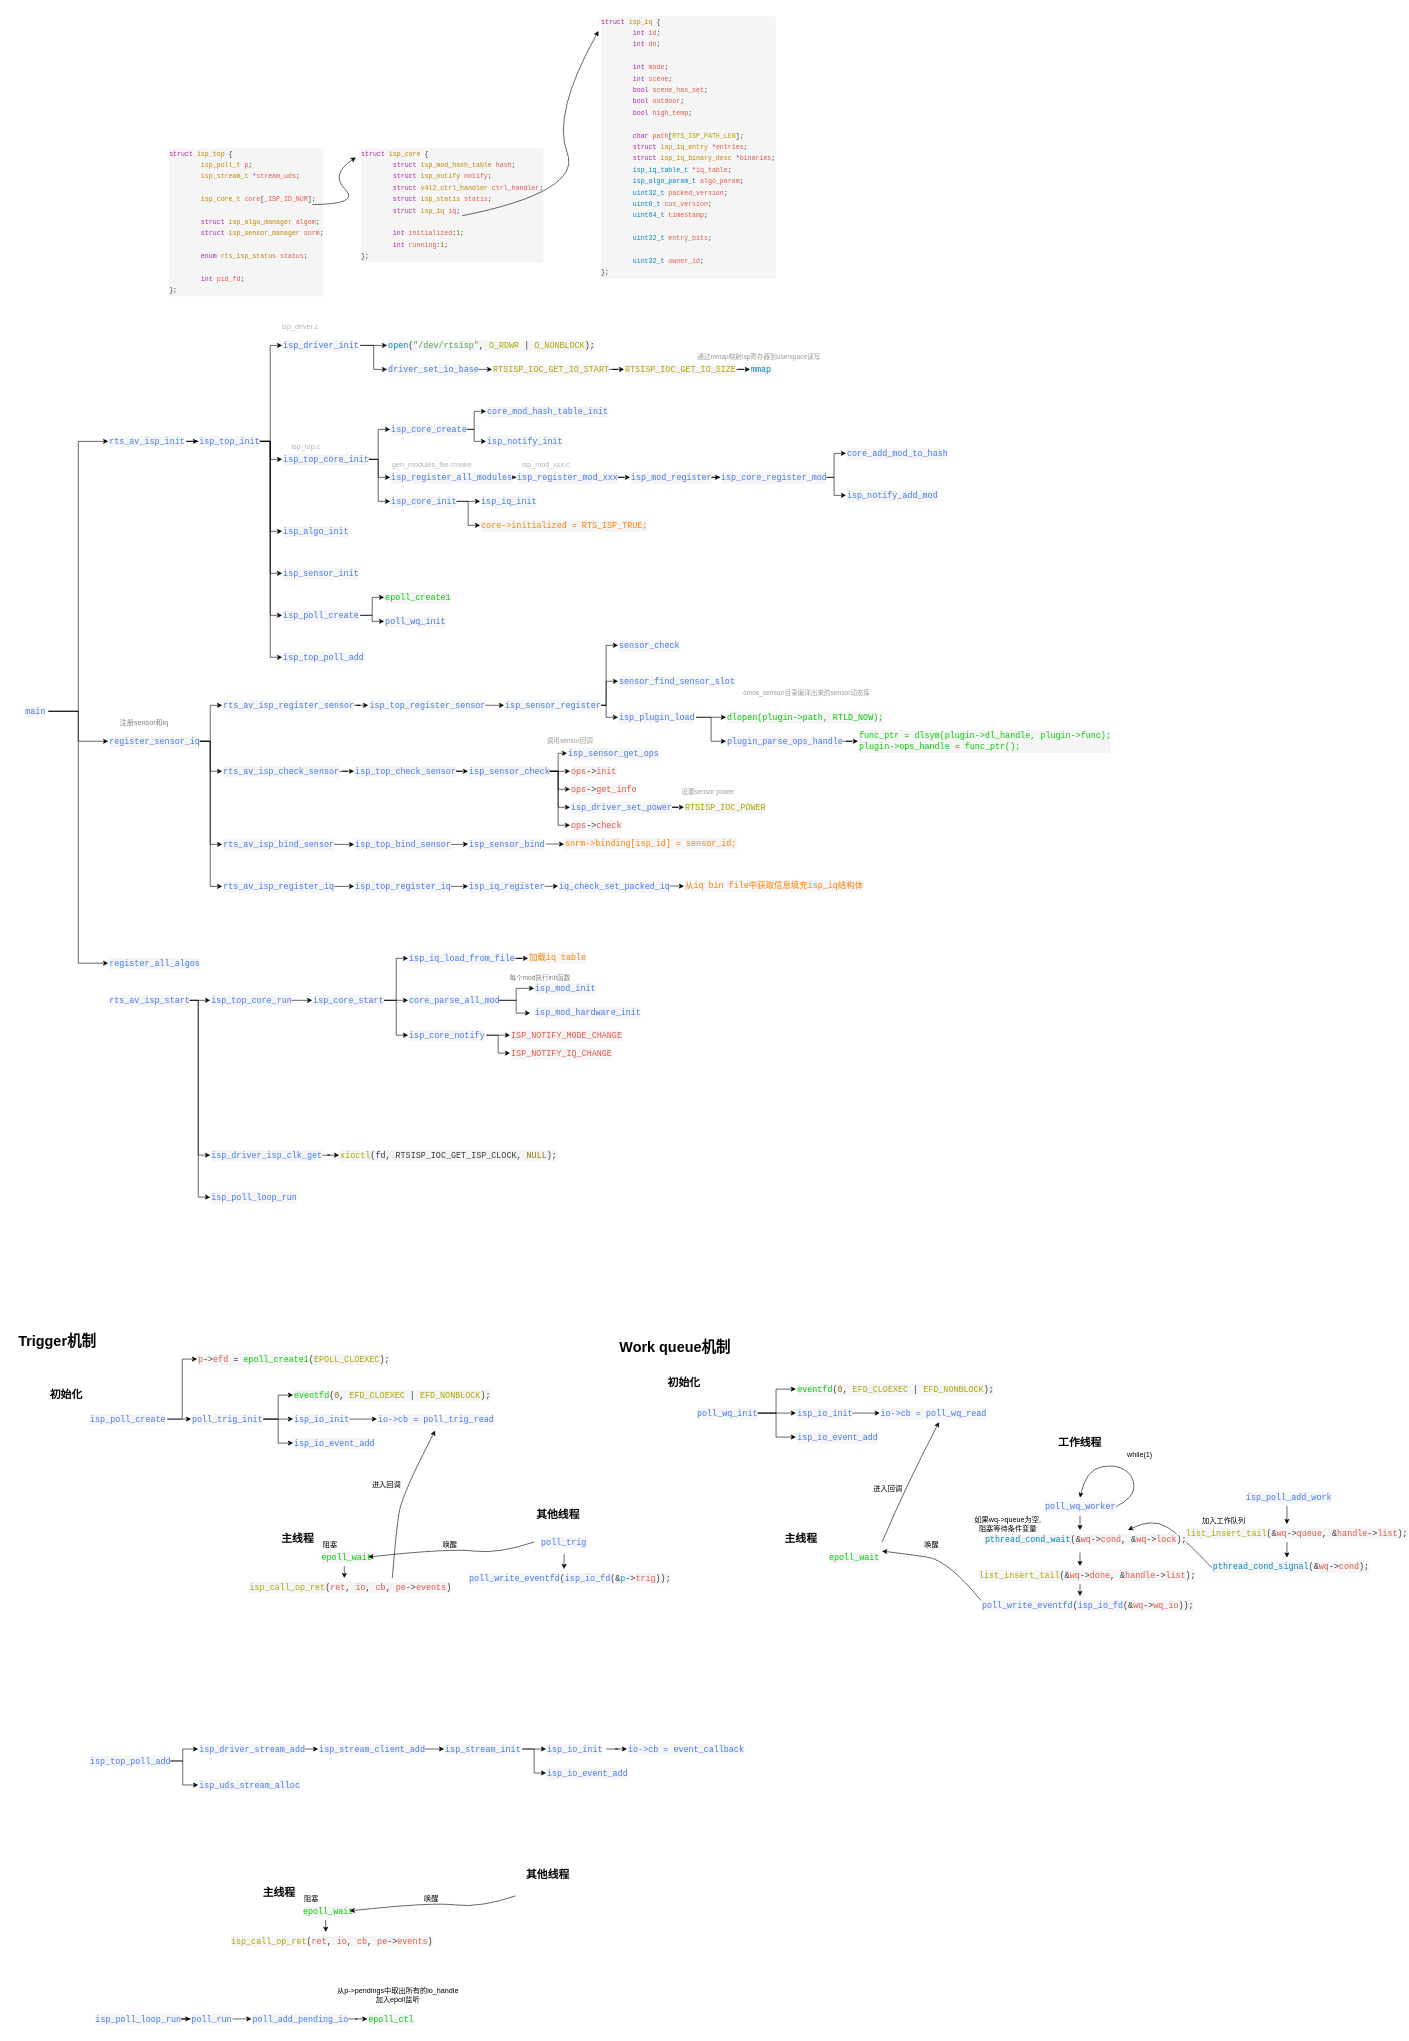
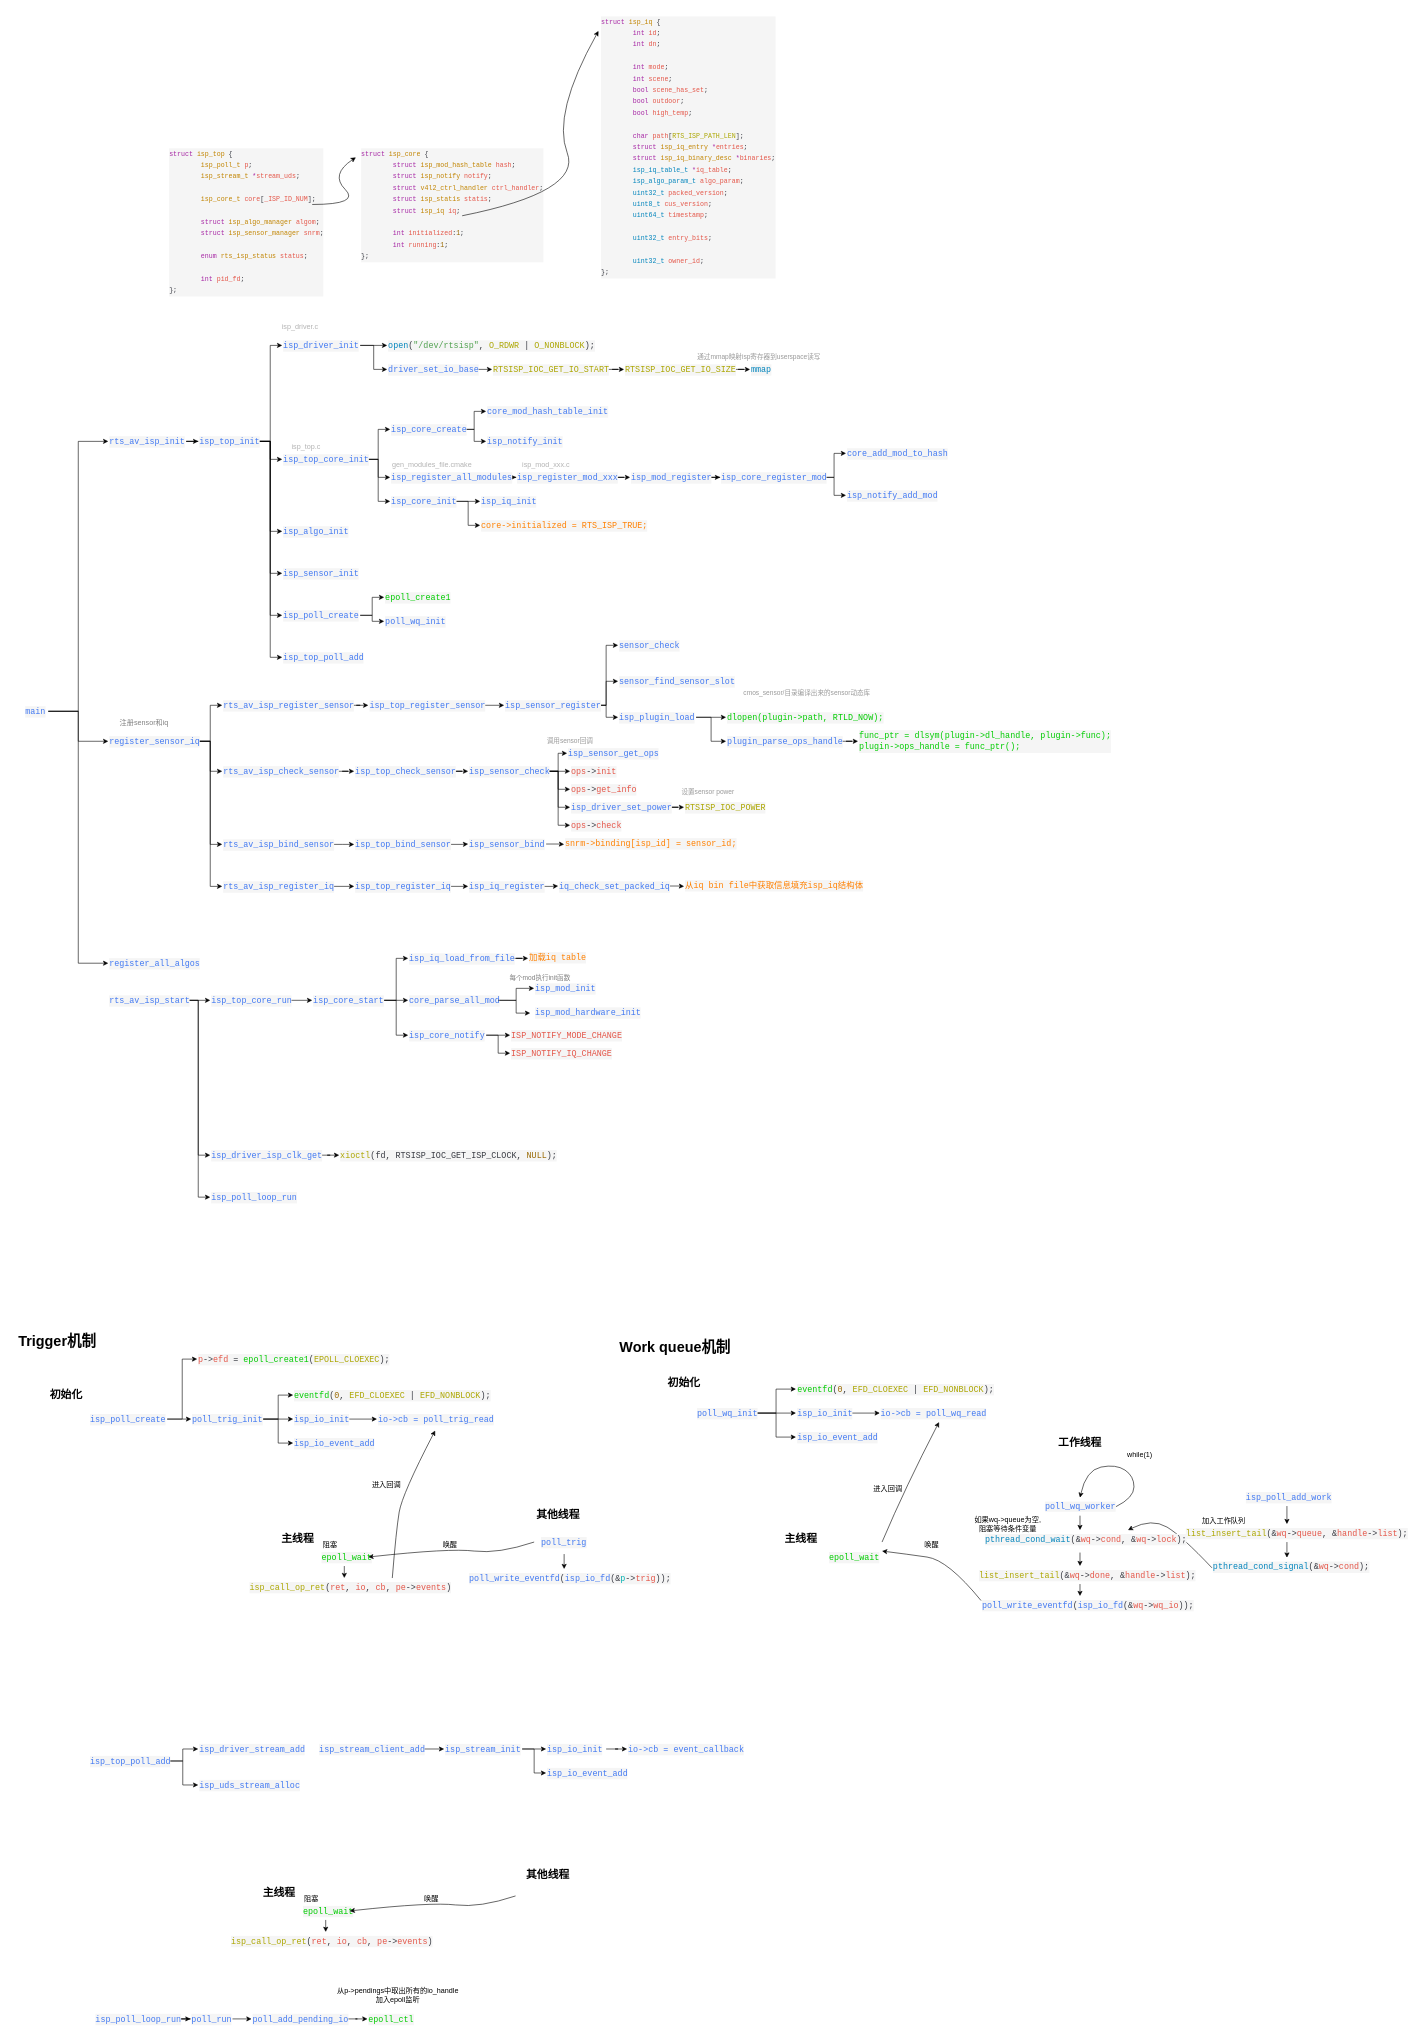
edge "isp_driver_stream_add" -> "isp_stream_client_add": removed
